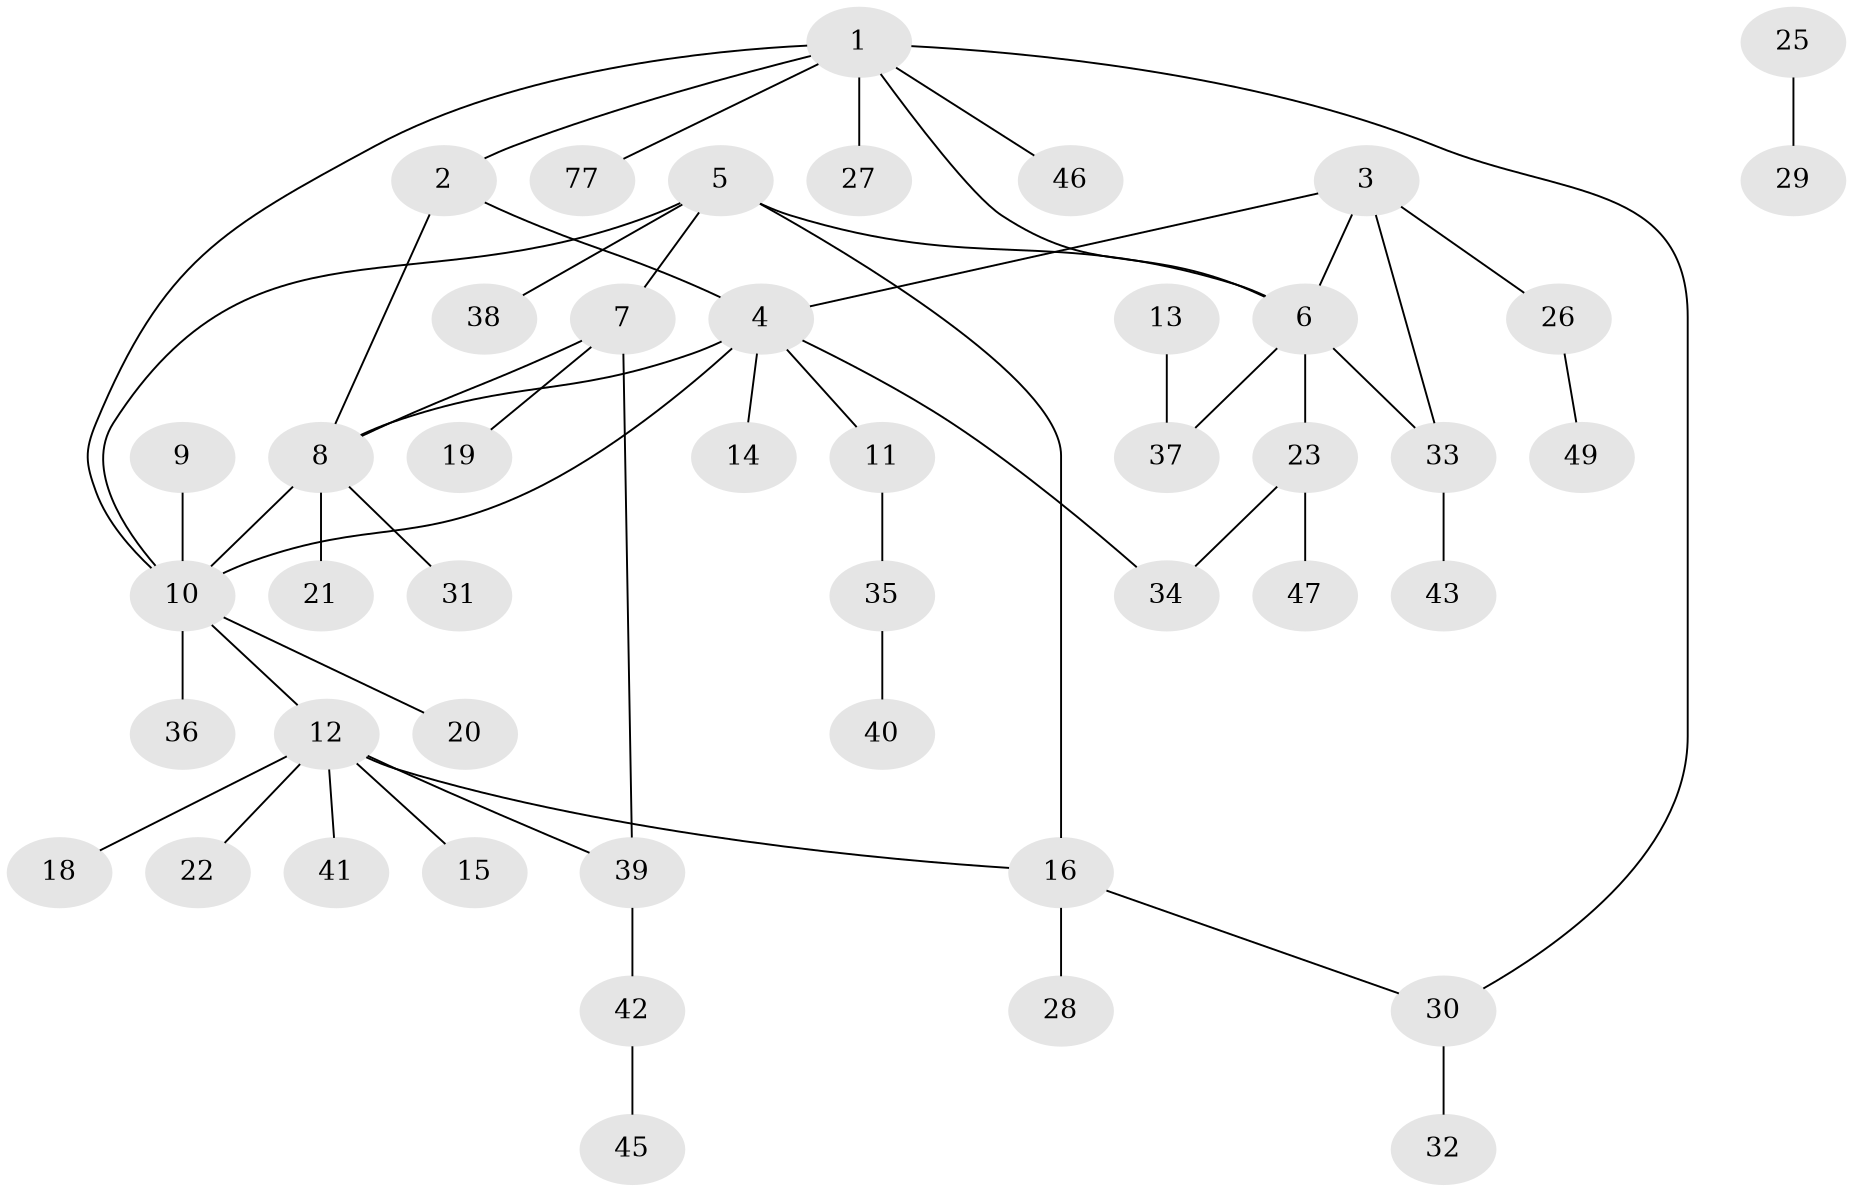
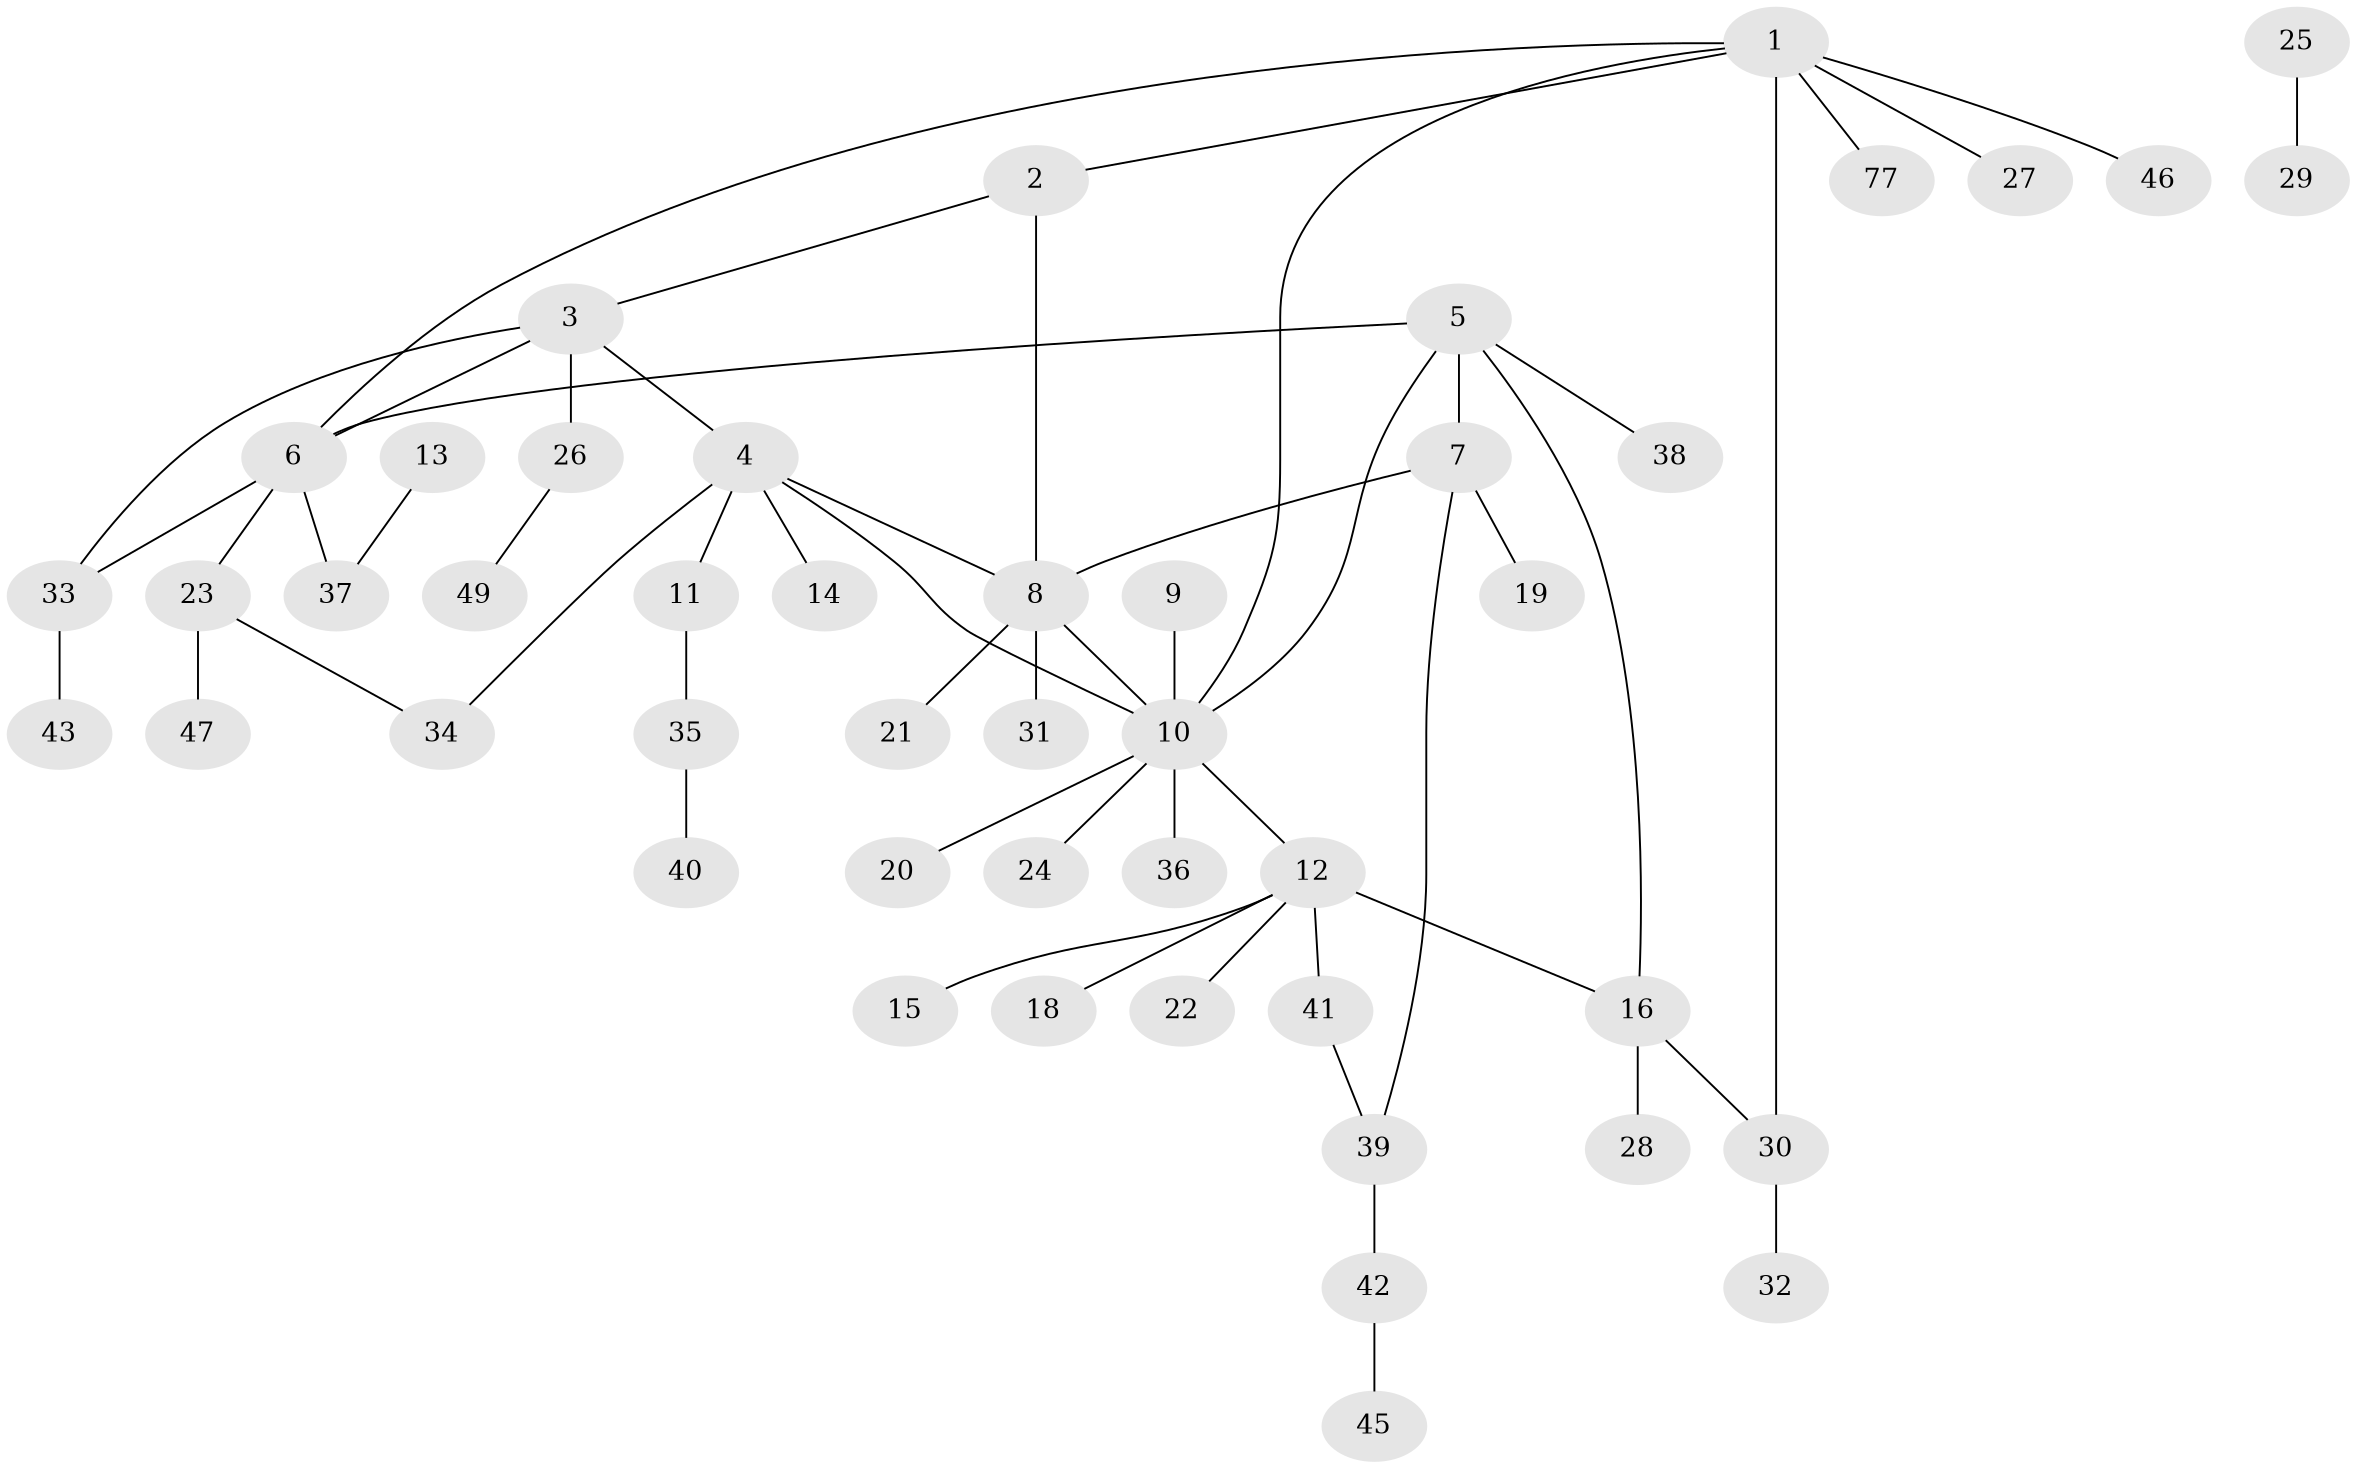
edge "2" -- "4": now "2" -- "3"
edge "12" -- "39": now "41" -- "39"
node "24": added
